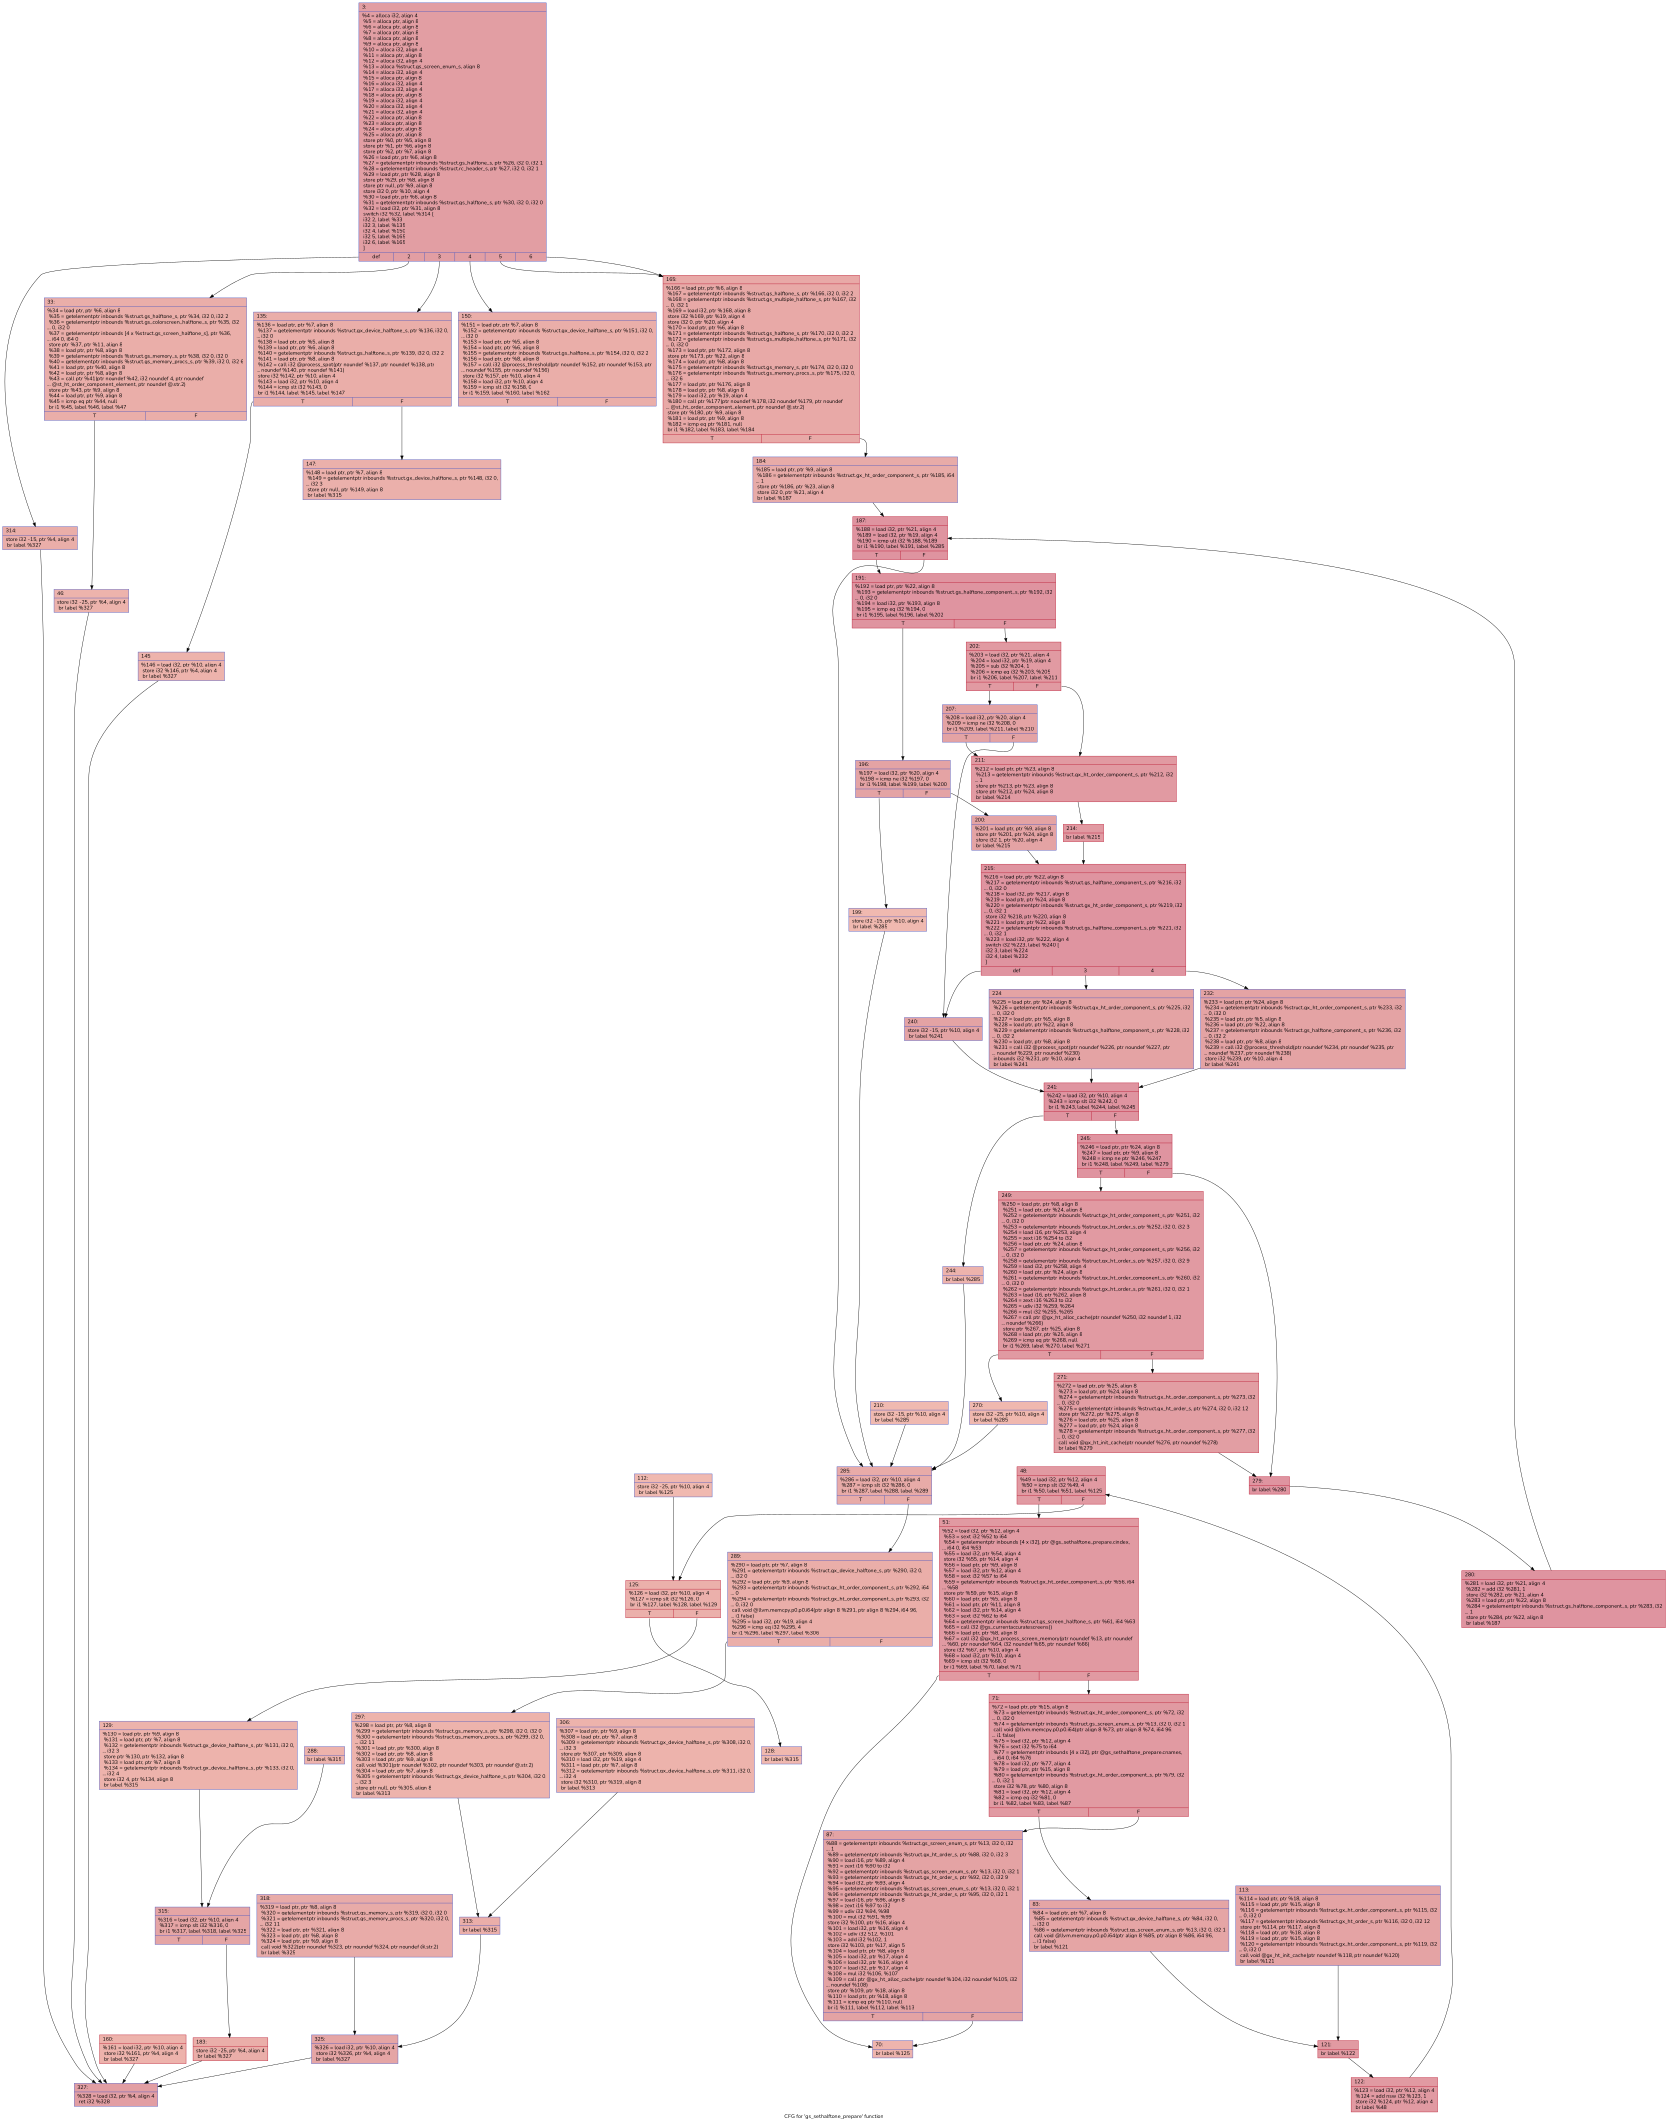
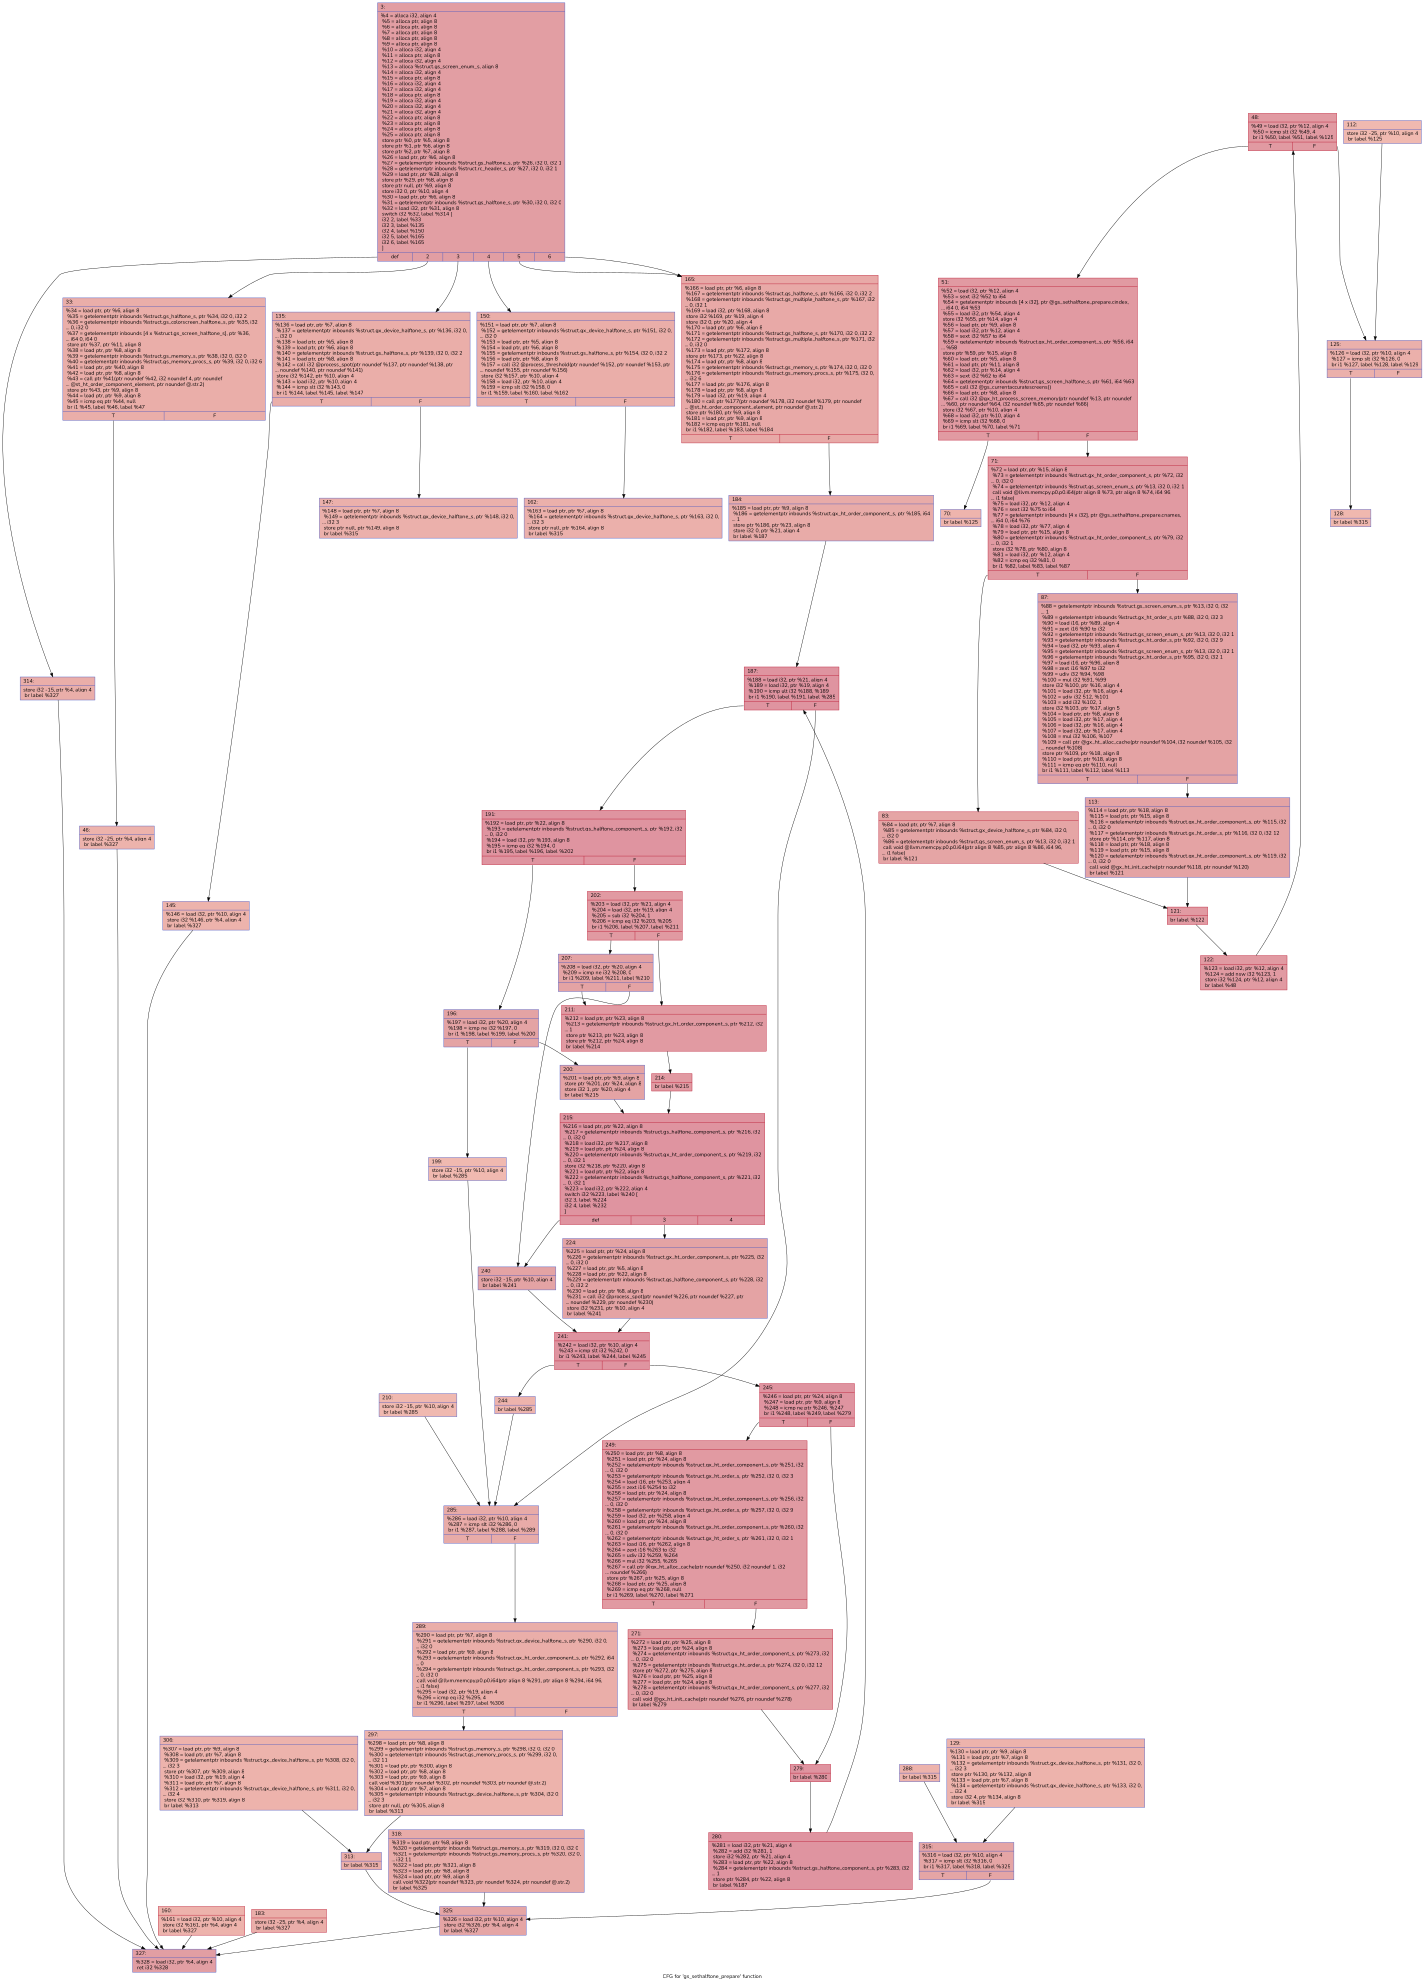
node "162:": added
node "232:": removed
node "224:": text "inbounds i32 %231, ptr %10, align 4" -> "store i32 %231, ptr %10, align 4"
node "270:": removed
node "125:": color #b70d28ff -> #3d50c3ff
edge "125:" -> "129:": removed
node "83:": color #3d50c3ff -> #b70d28ff
edge "315:" -> "183:": now "315:" -> "325:"
edge "87:" -> "70:": now "87:" -> "113:"
